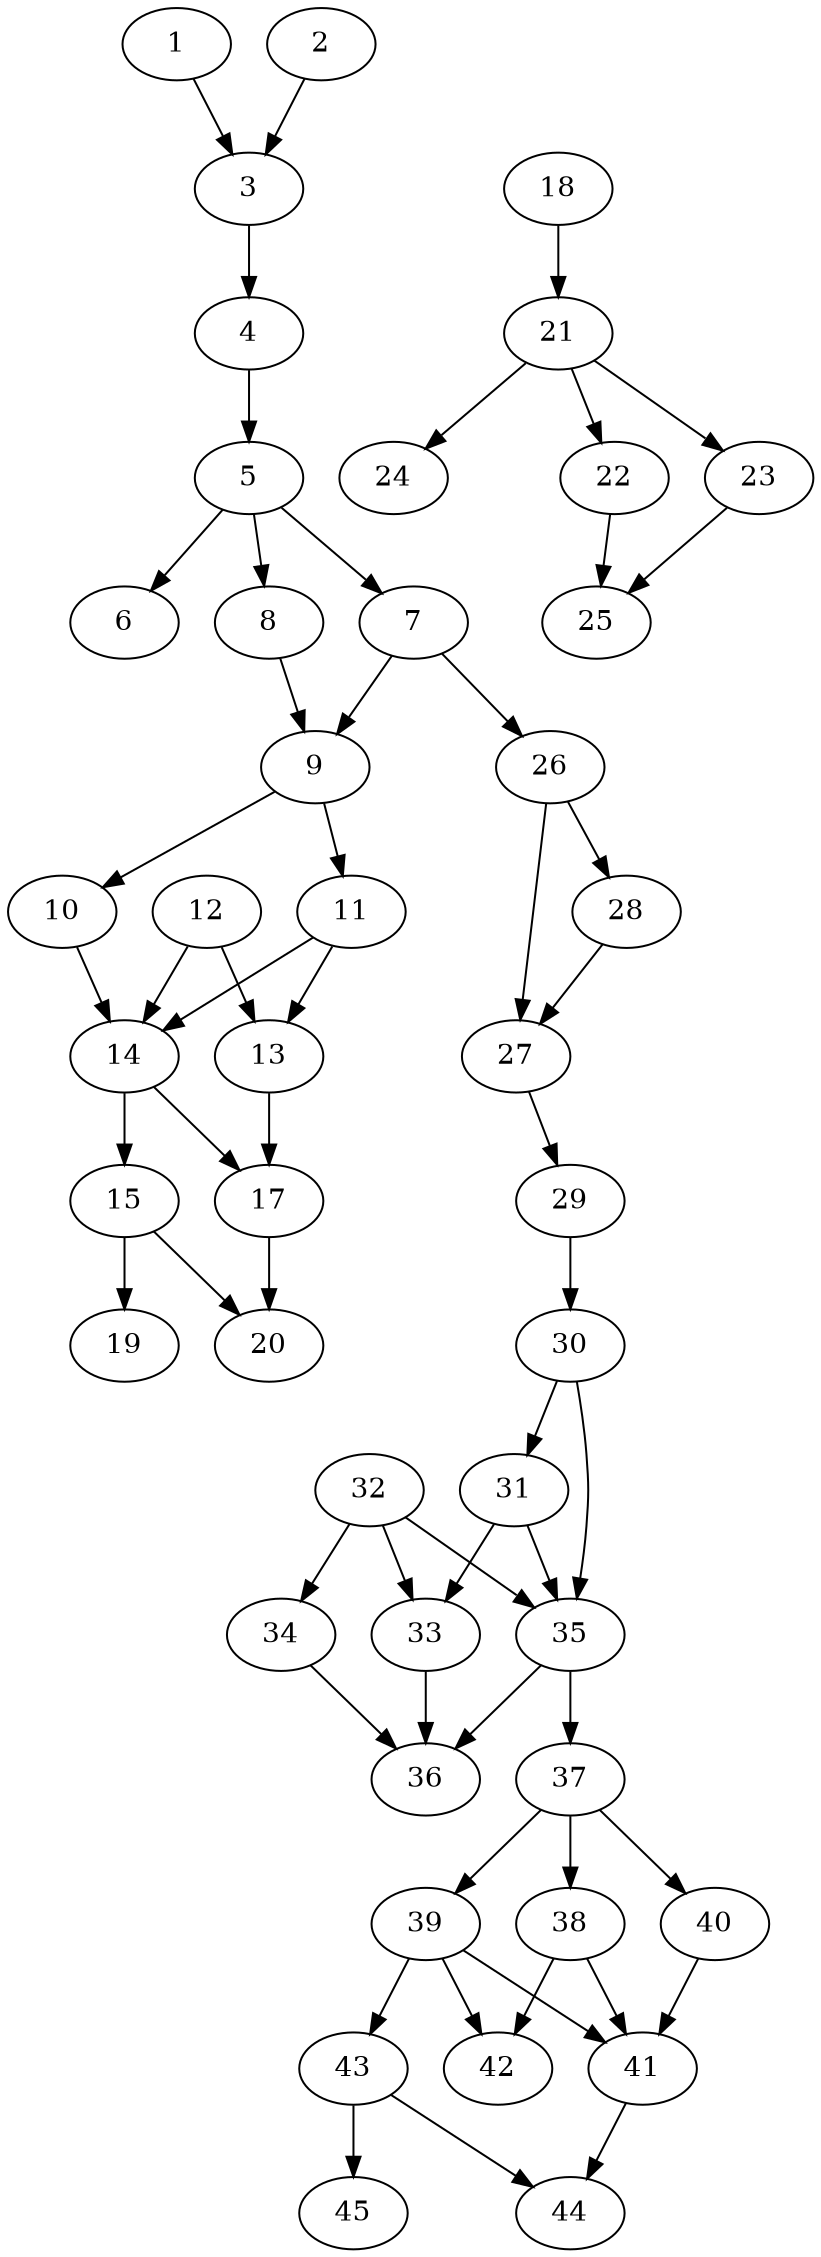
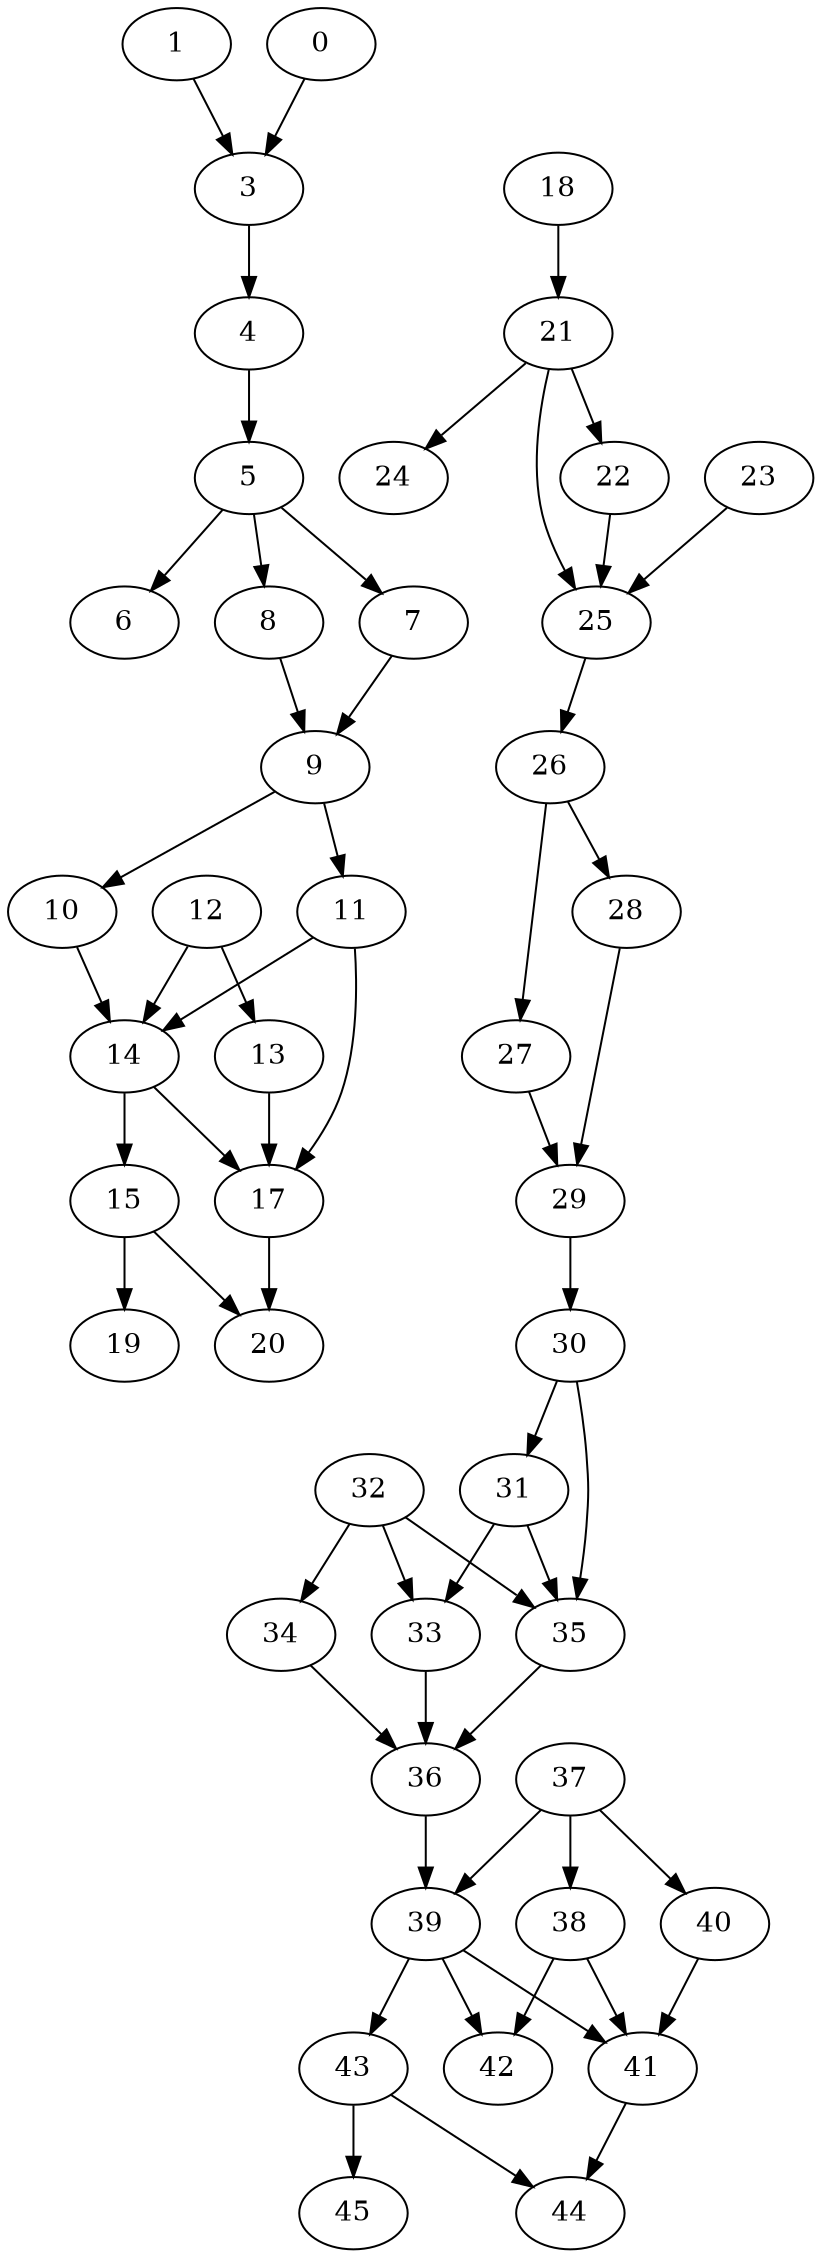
node "2": label "2" -> "0"
edge "21" -> "23": now "21" -> "25"
edge "7" -> "26": now "25" -> "26"
edge "11" -> "13": now "11" -> "17"
edge "28" -> "27": now "28" -> "29"
edge "35" -> "37": removed
edge "36" -> "39": added
